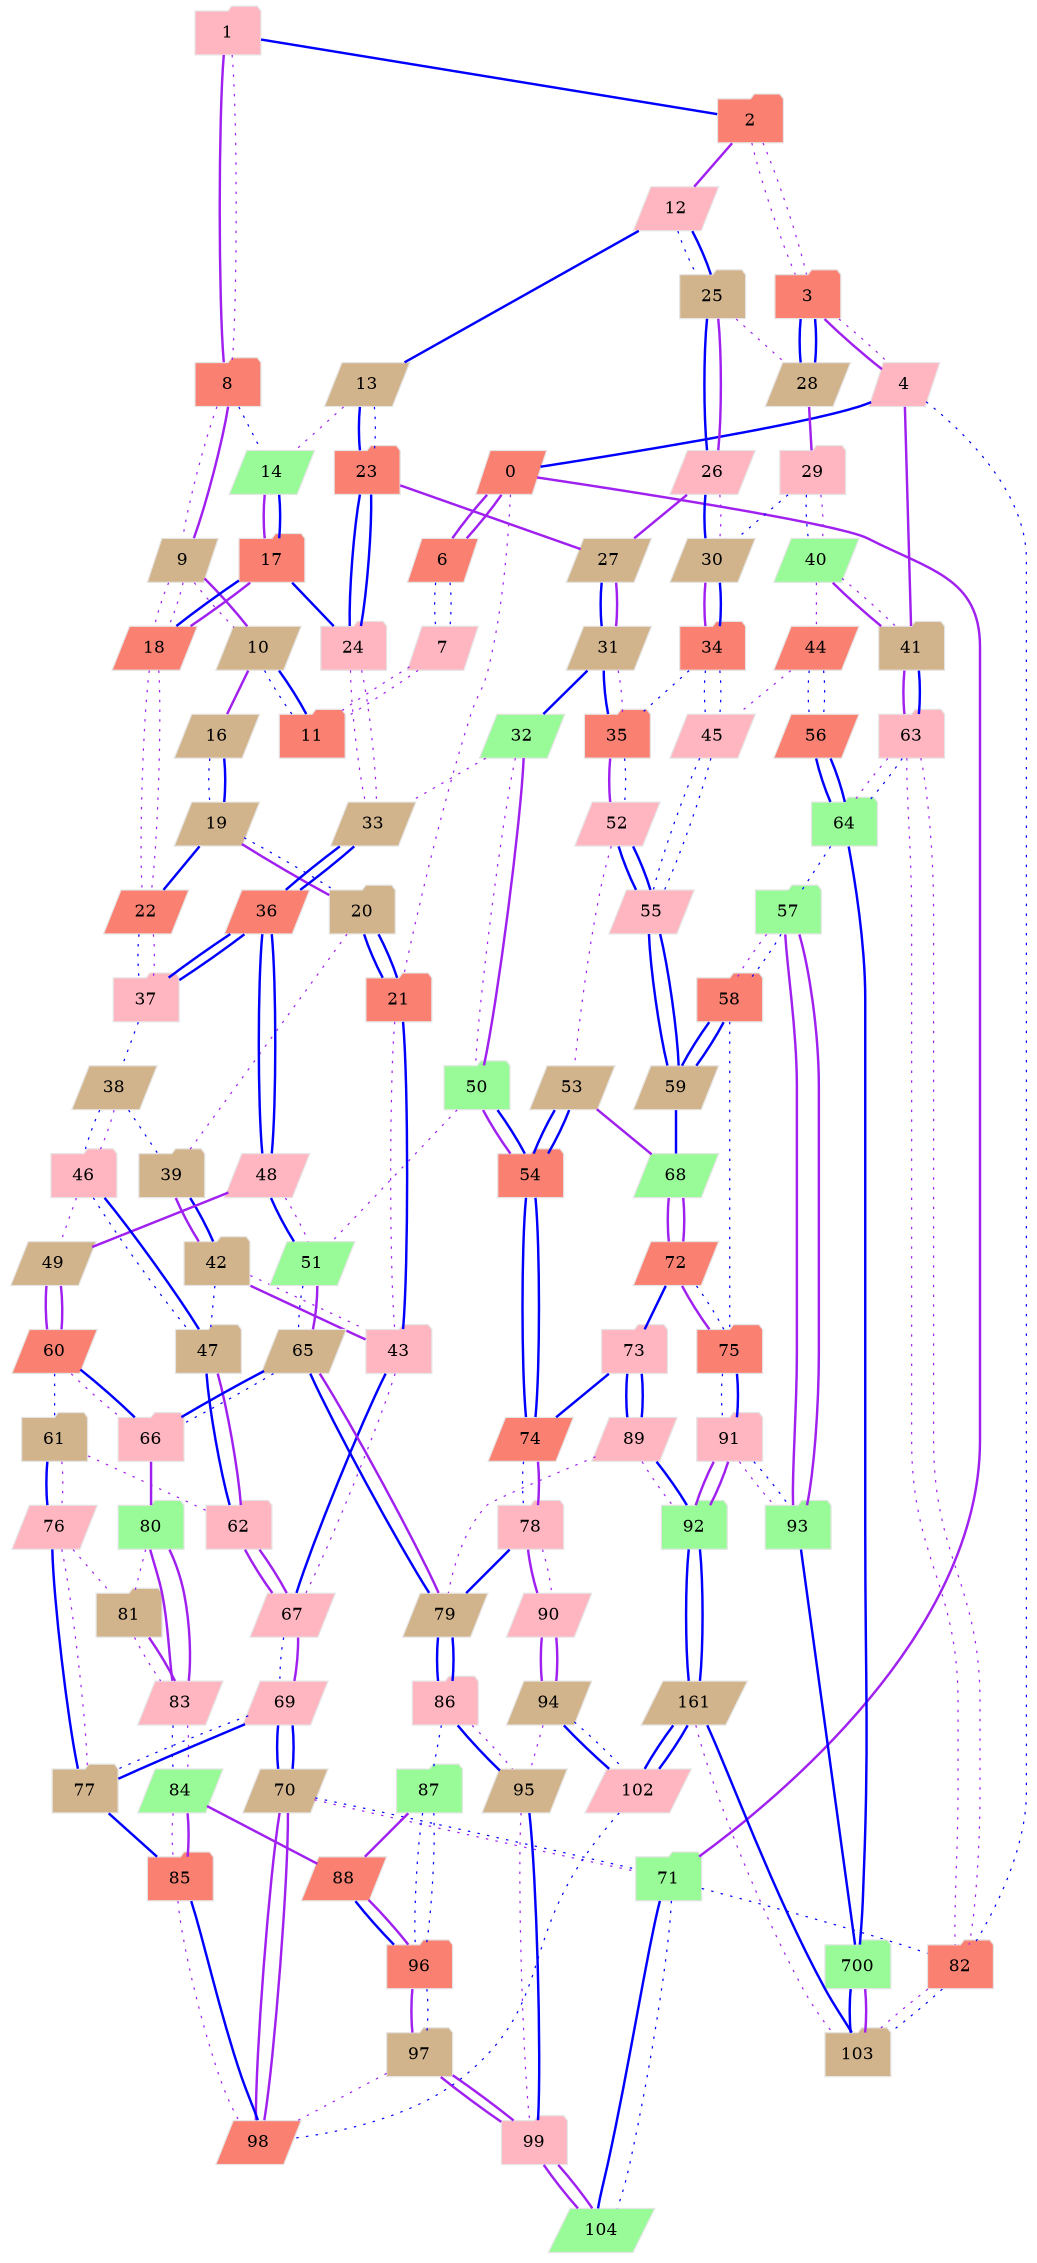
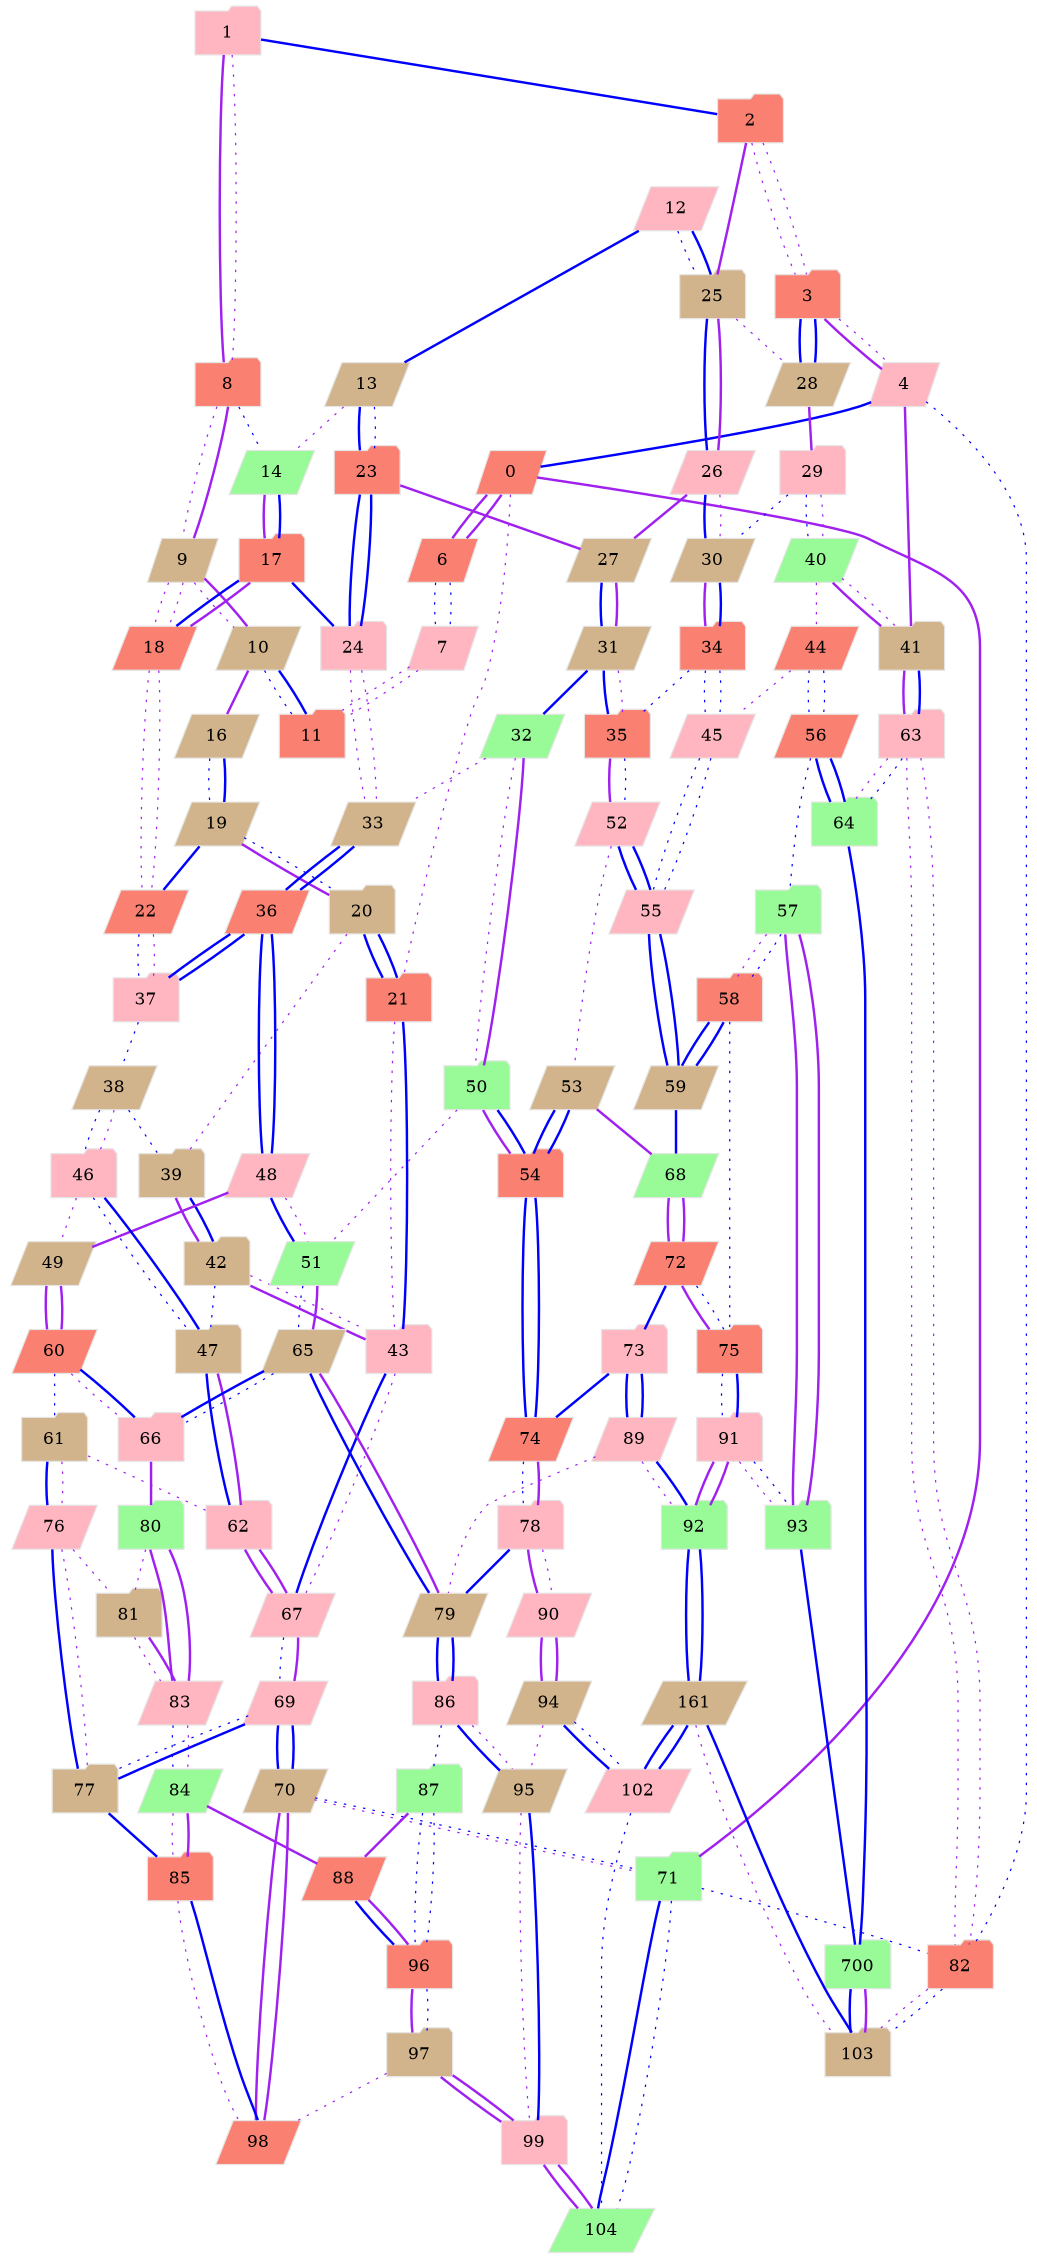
edge "2" -- "12": now "2" -- "25"
edge "64" -- "57": now "56" -- "57"
edge "102" -- "98": now "102" -- "104"
